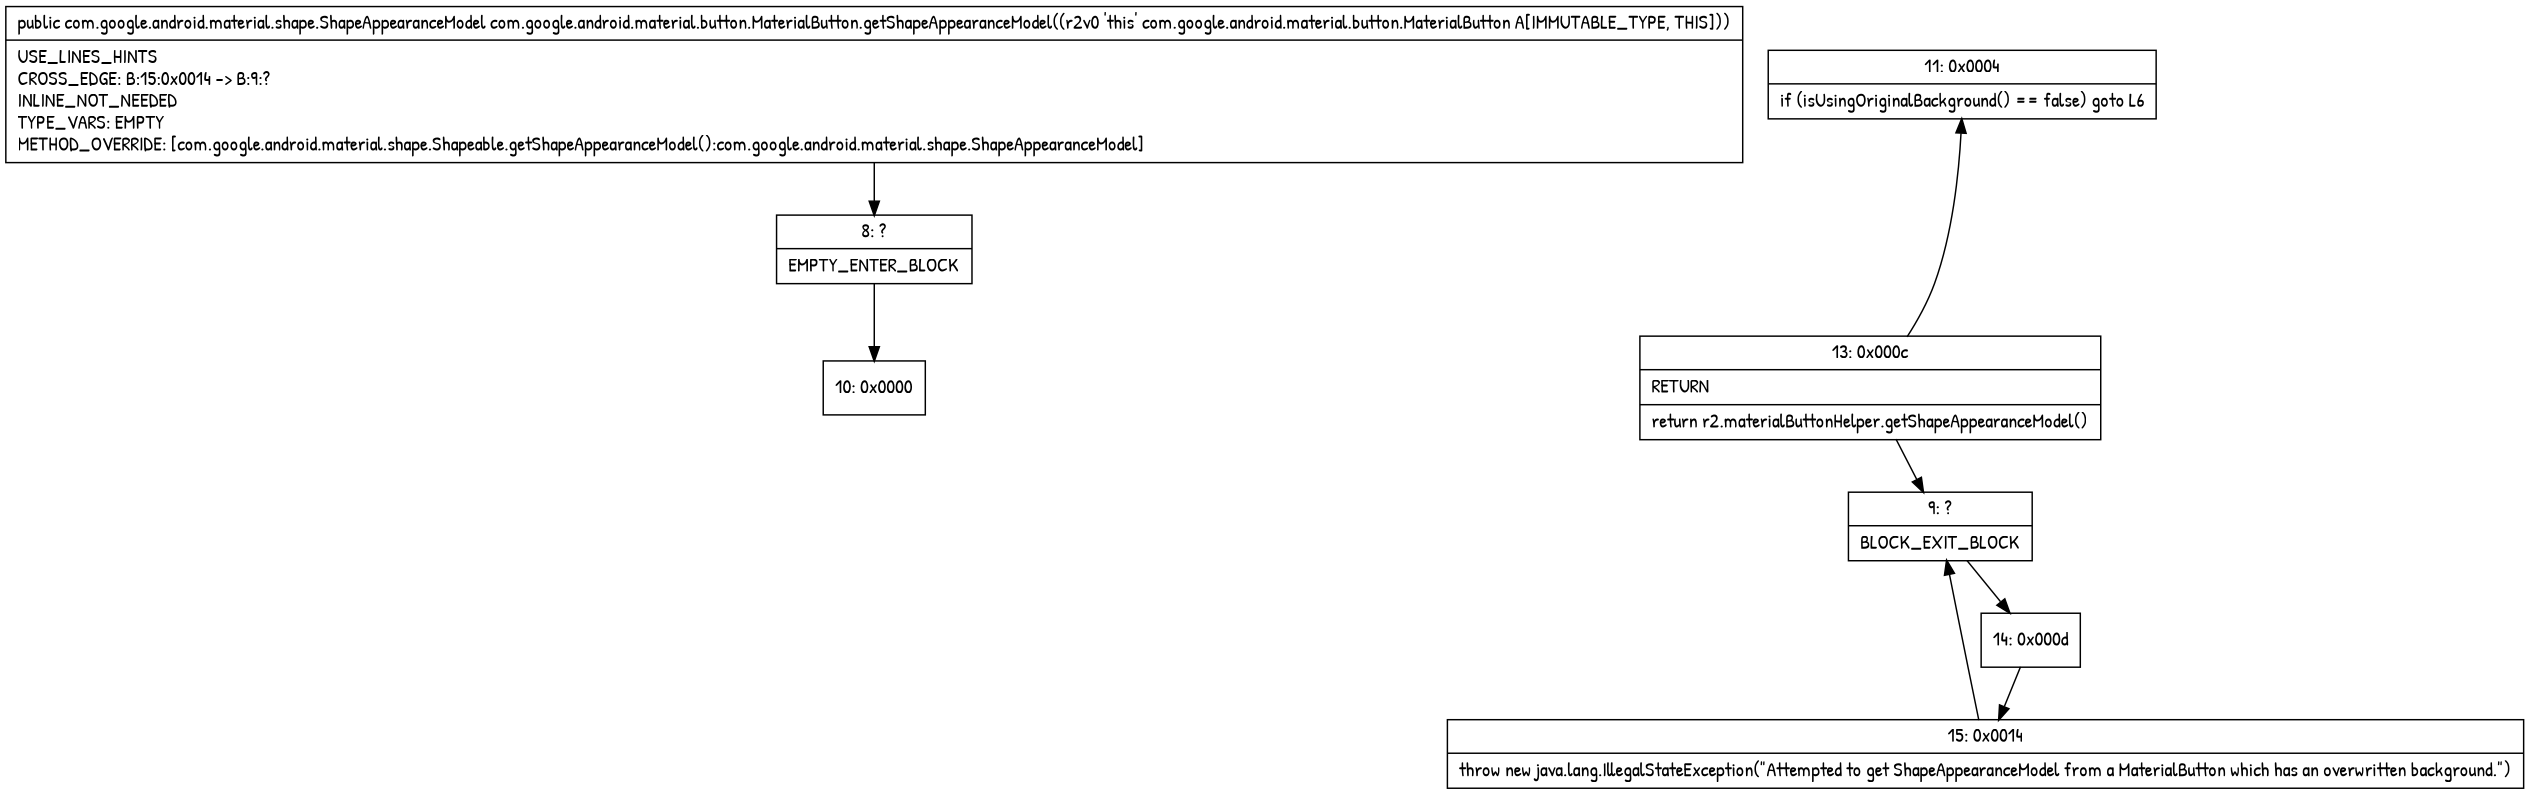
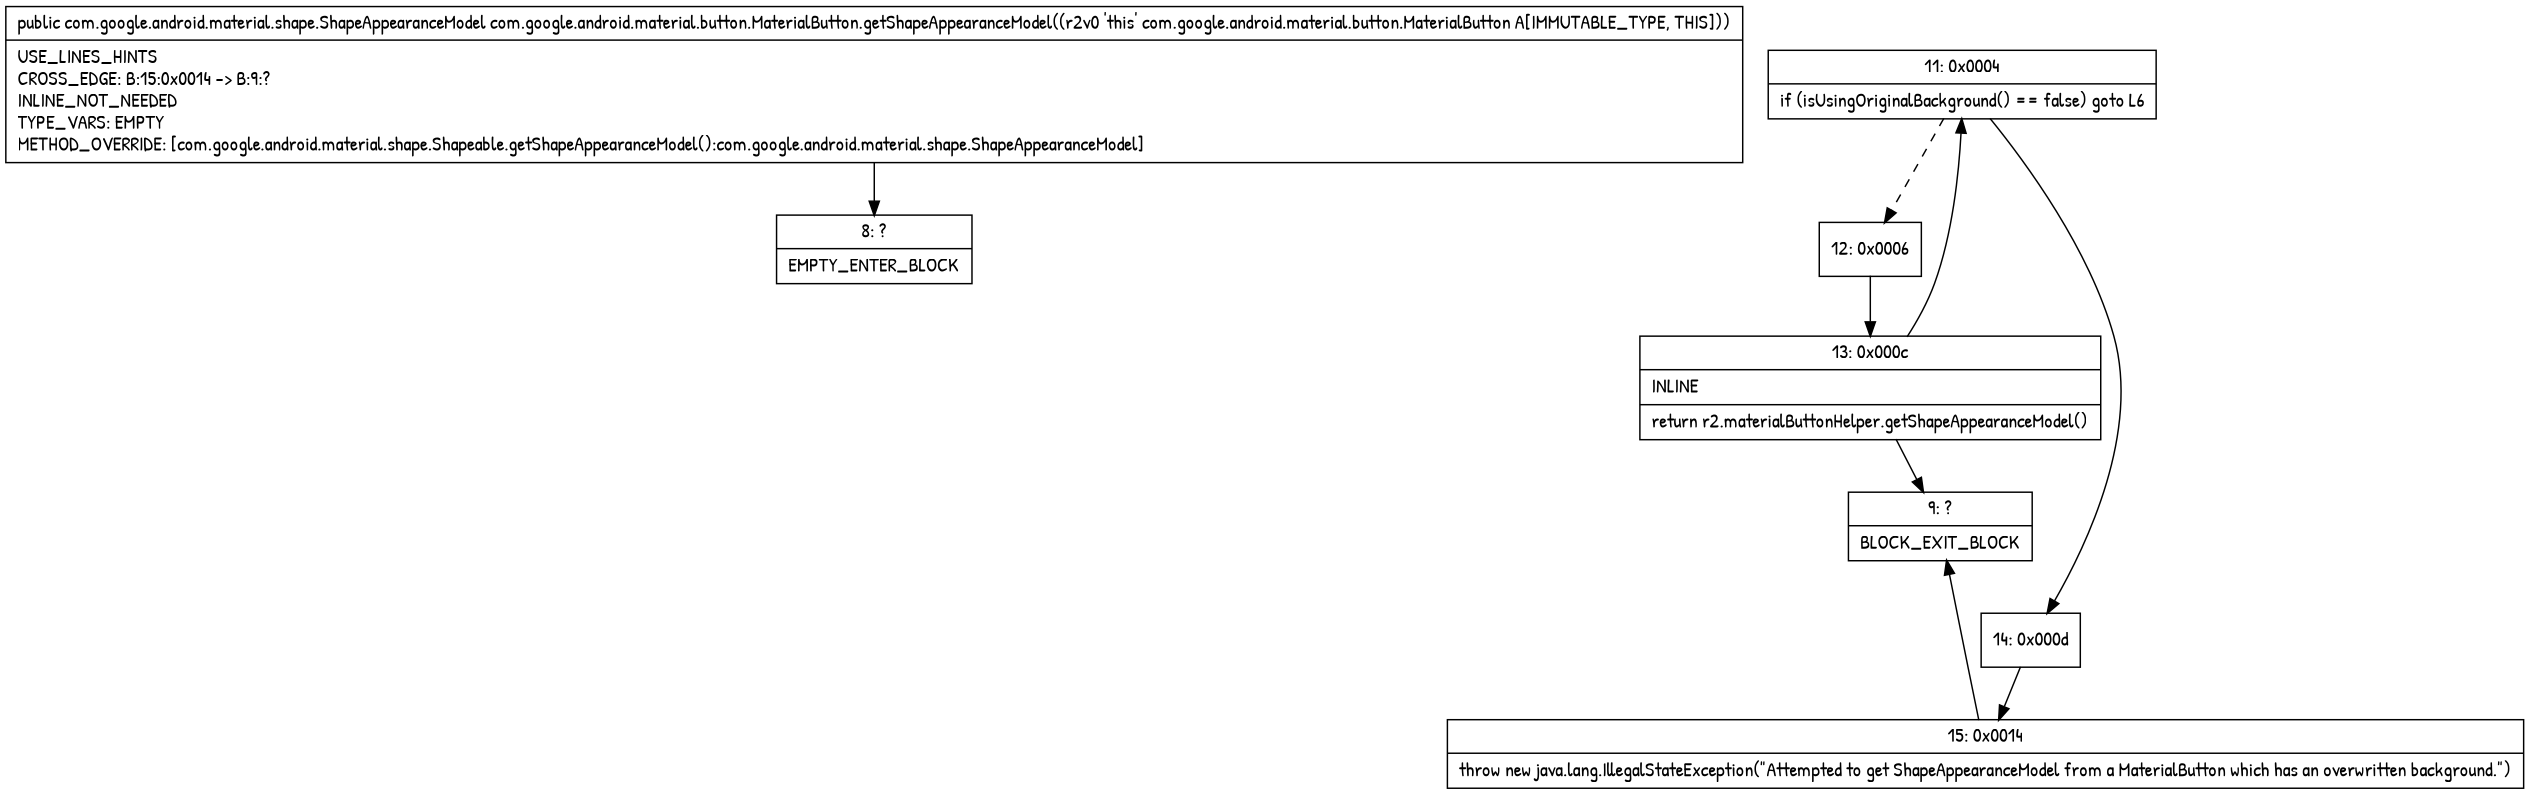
node "12: 0x0006": added
node "13: 0x000c": text "RETURN" -> "INLINE"
node "10: 0x0000": removed
edge "9: ?" -> "14: 0x000d": now "11: 0x0004" -> "14: 0x000d"
